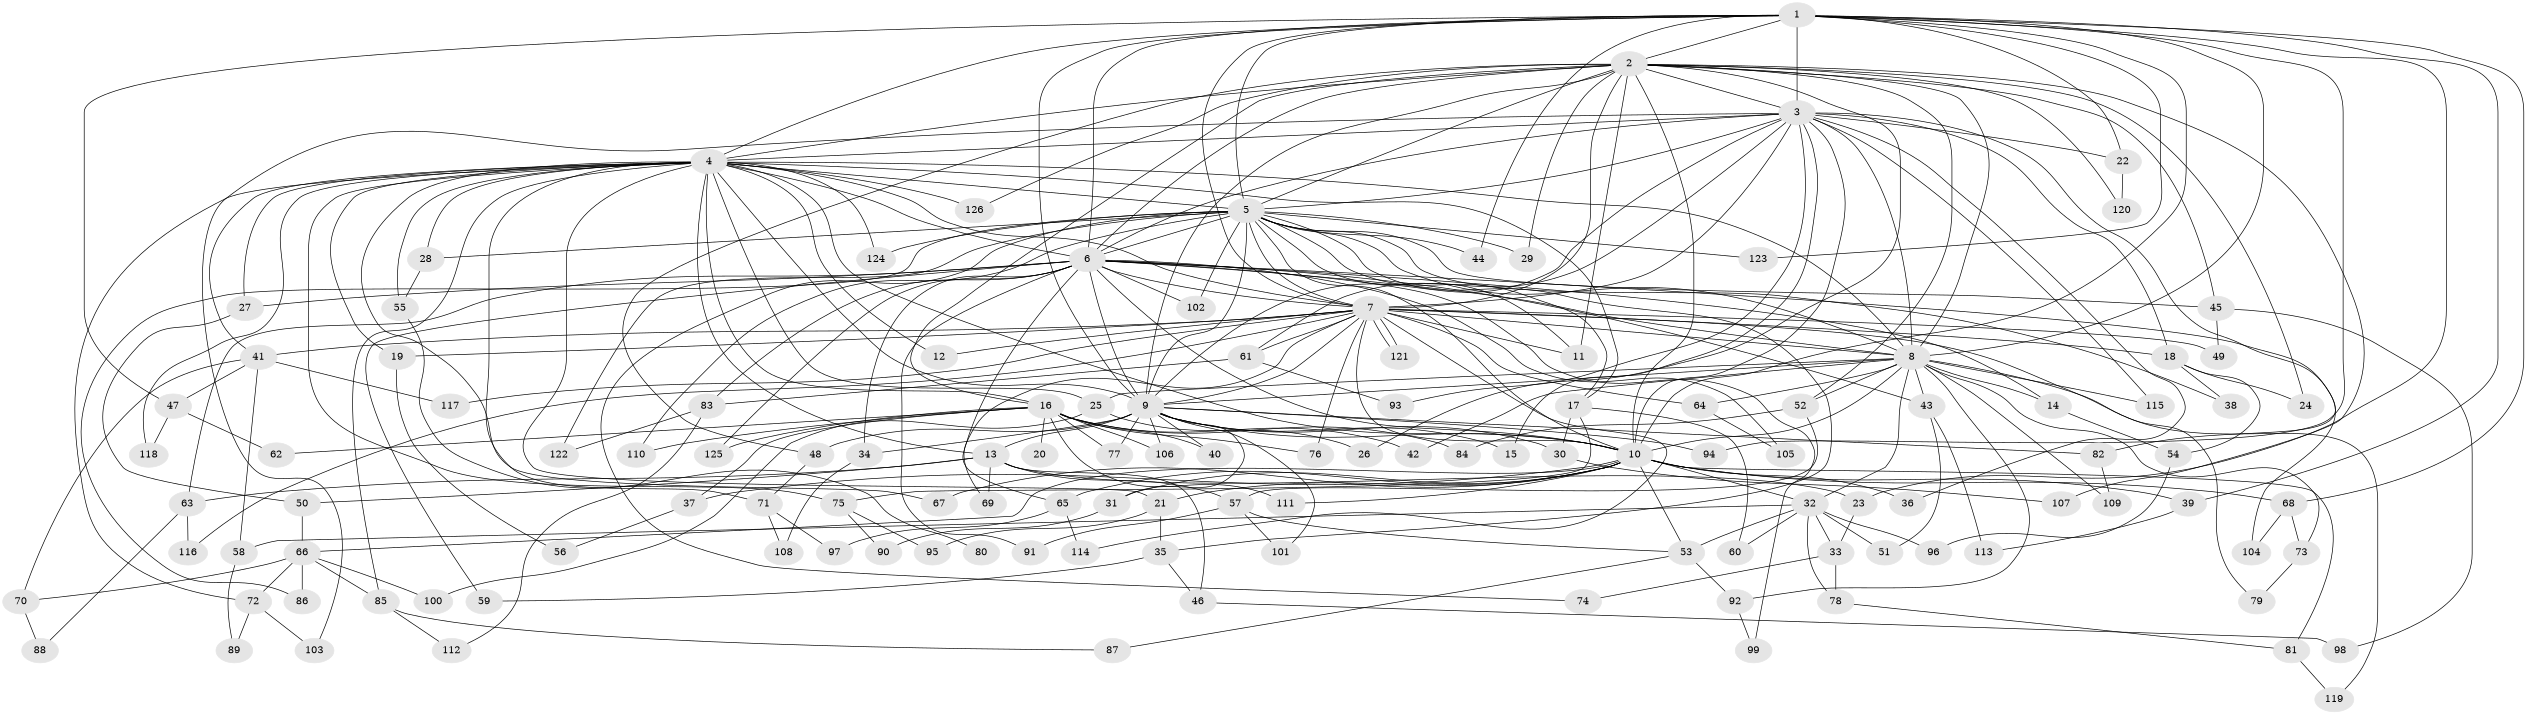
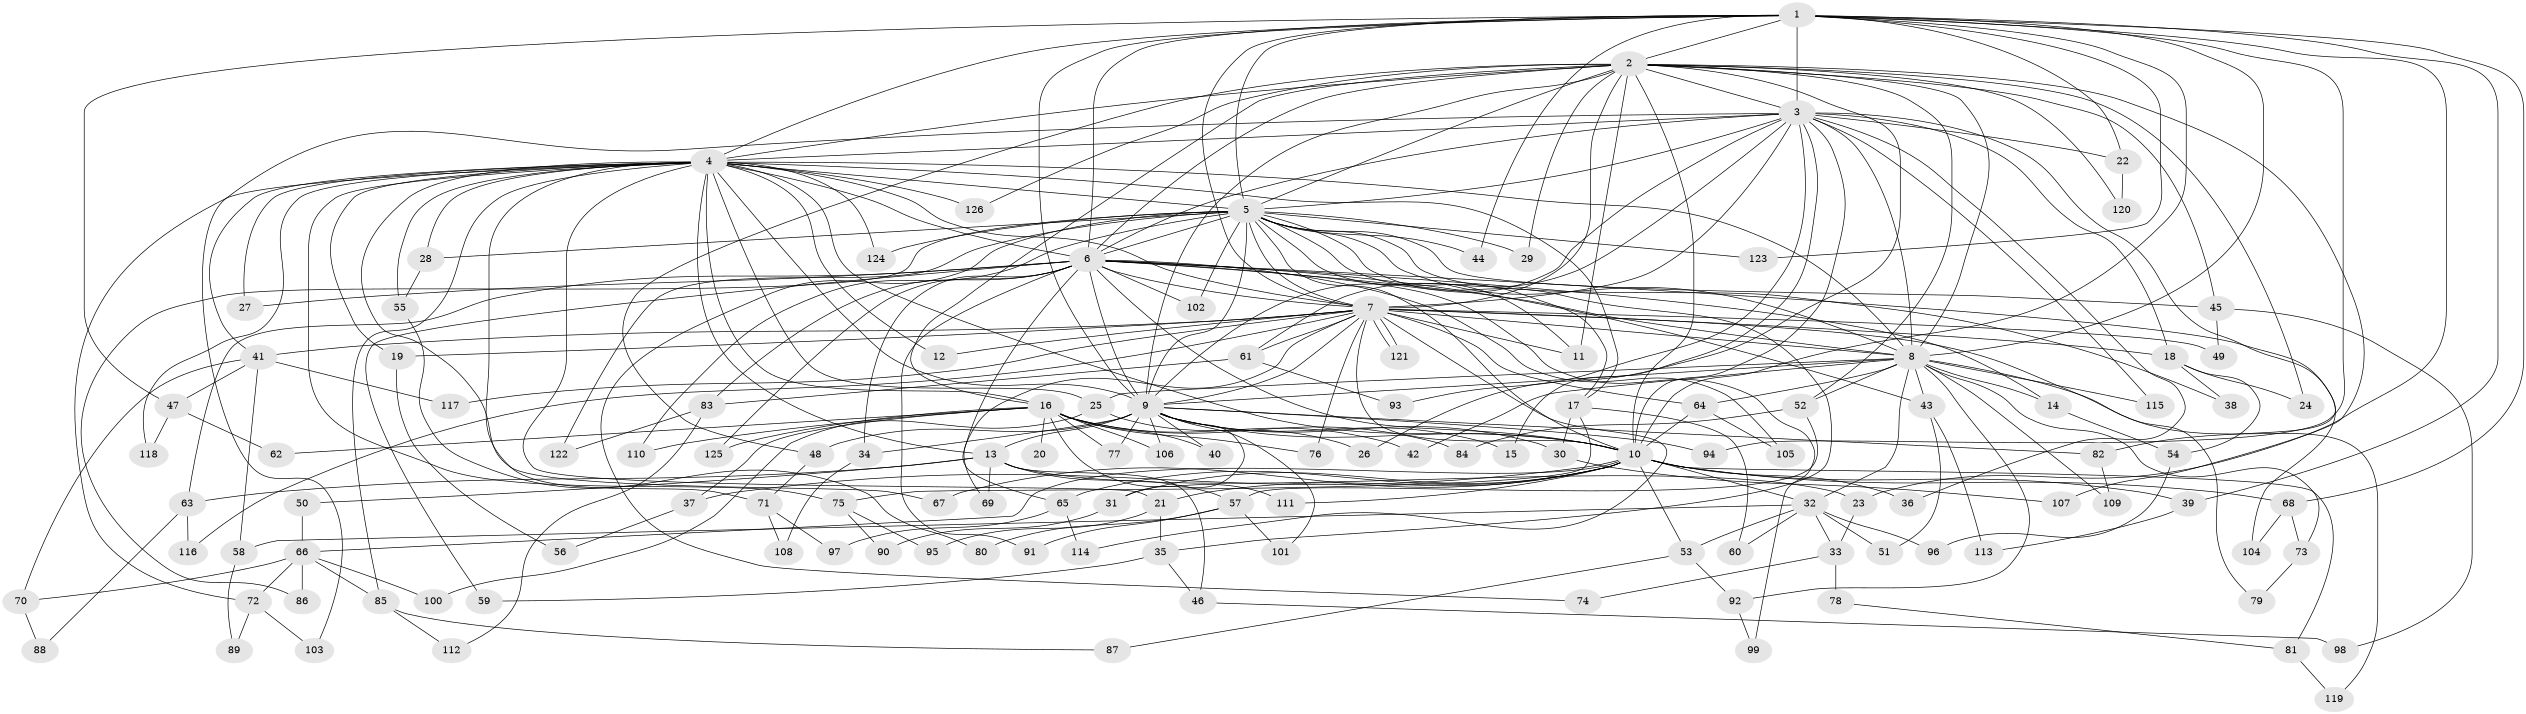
edge "27" -- "50": removed
edge "8" -- "10": now "64" -- "10"
edge "57" -- "53": now "57" -- "80"
edge "32" -- "78": removed
